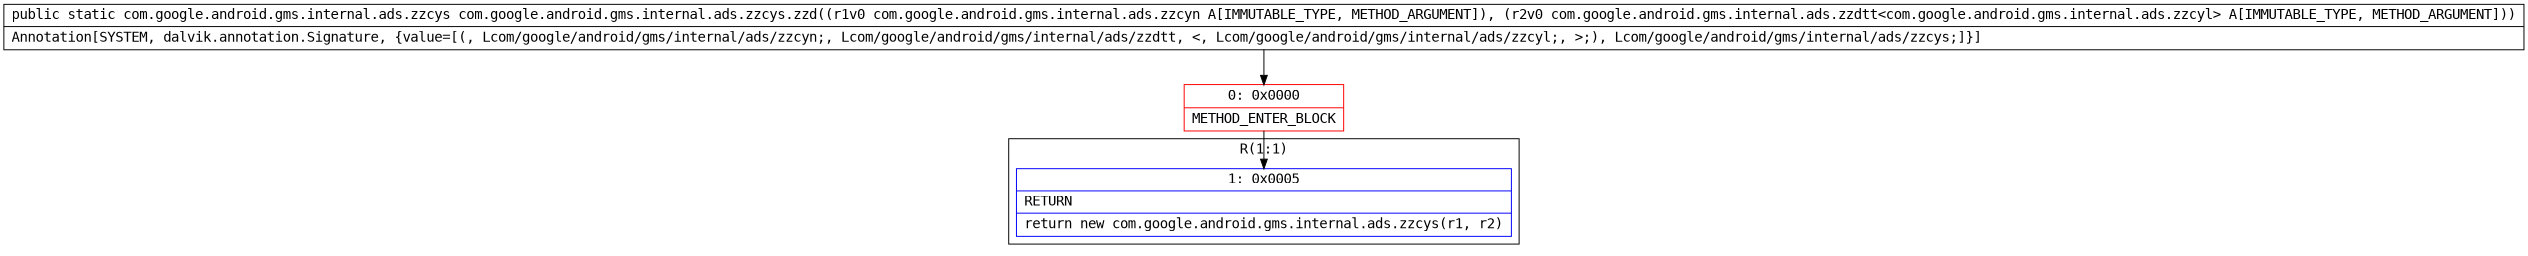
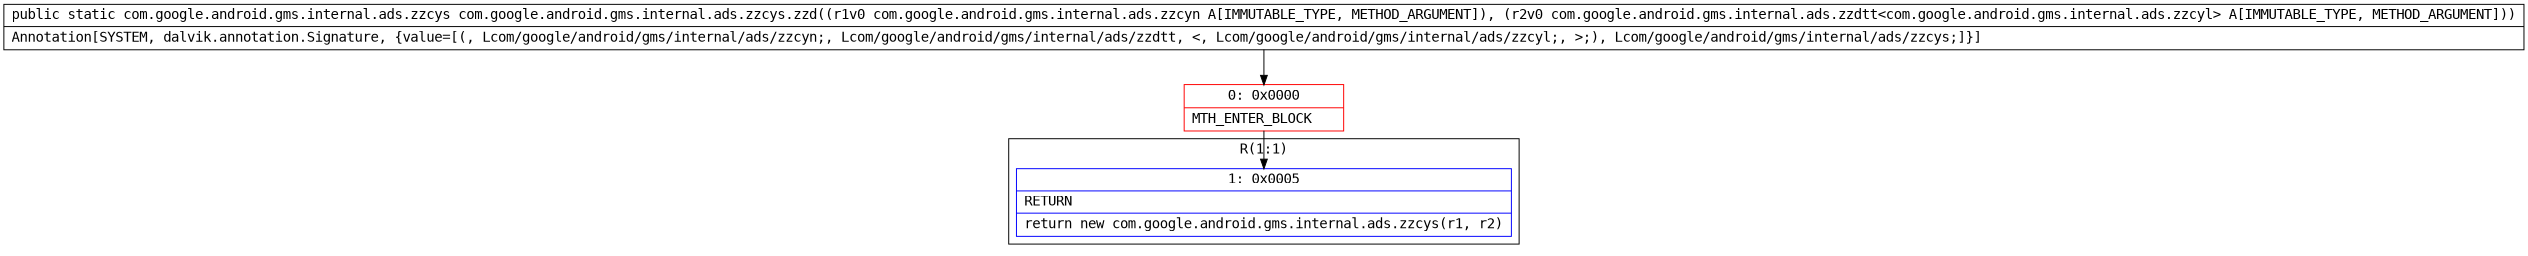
node "0: 0x0000": text "METHOD_ENTER_BLOCK" -> "MTH_ENTER_BLOCK"
